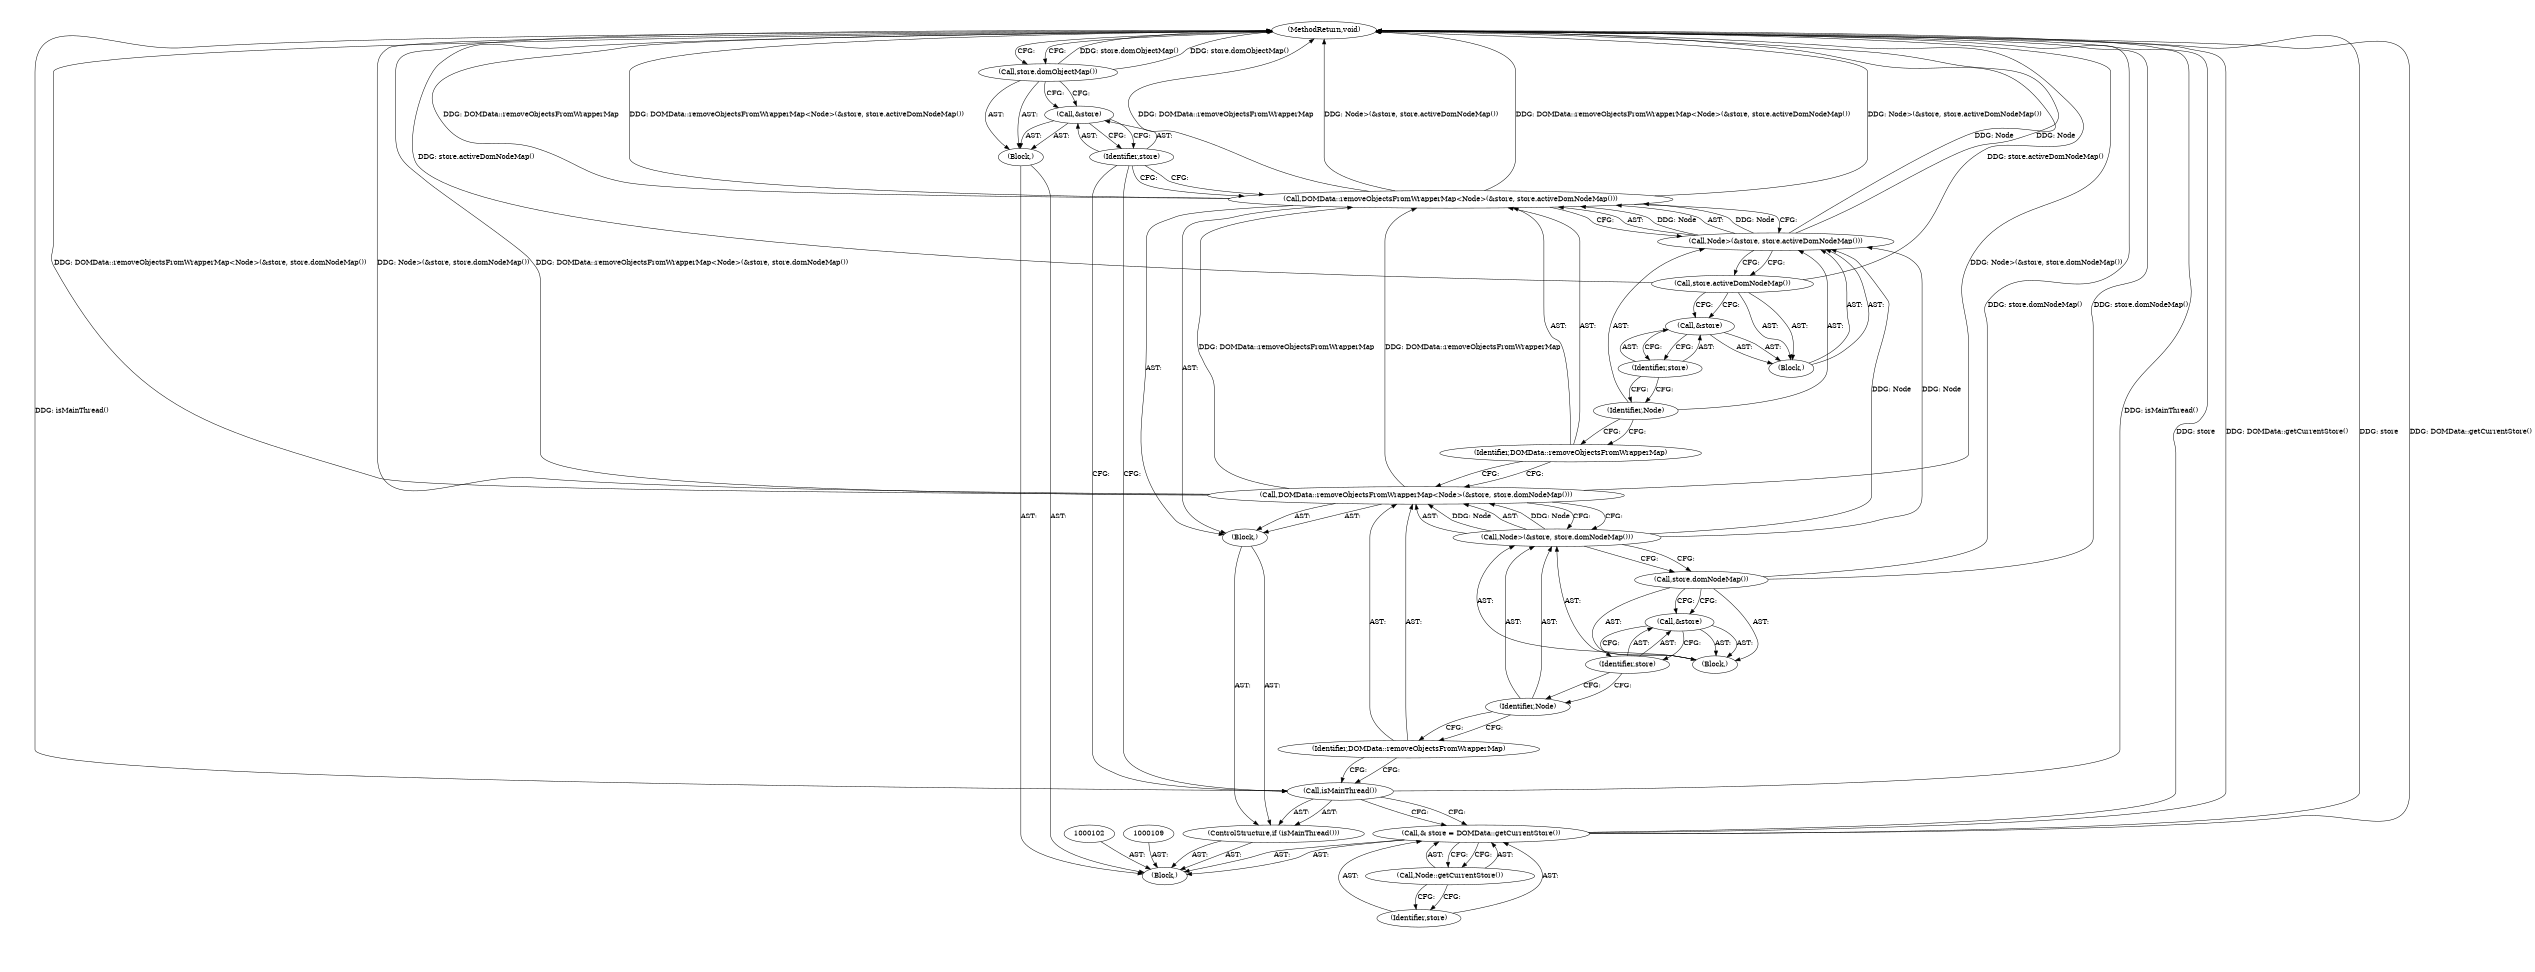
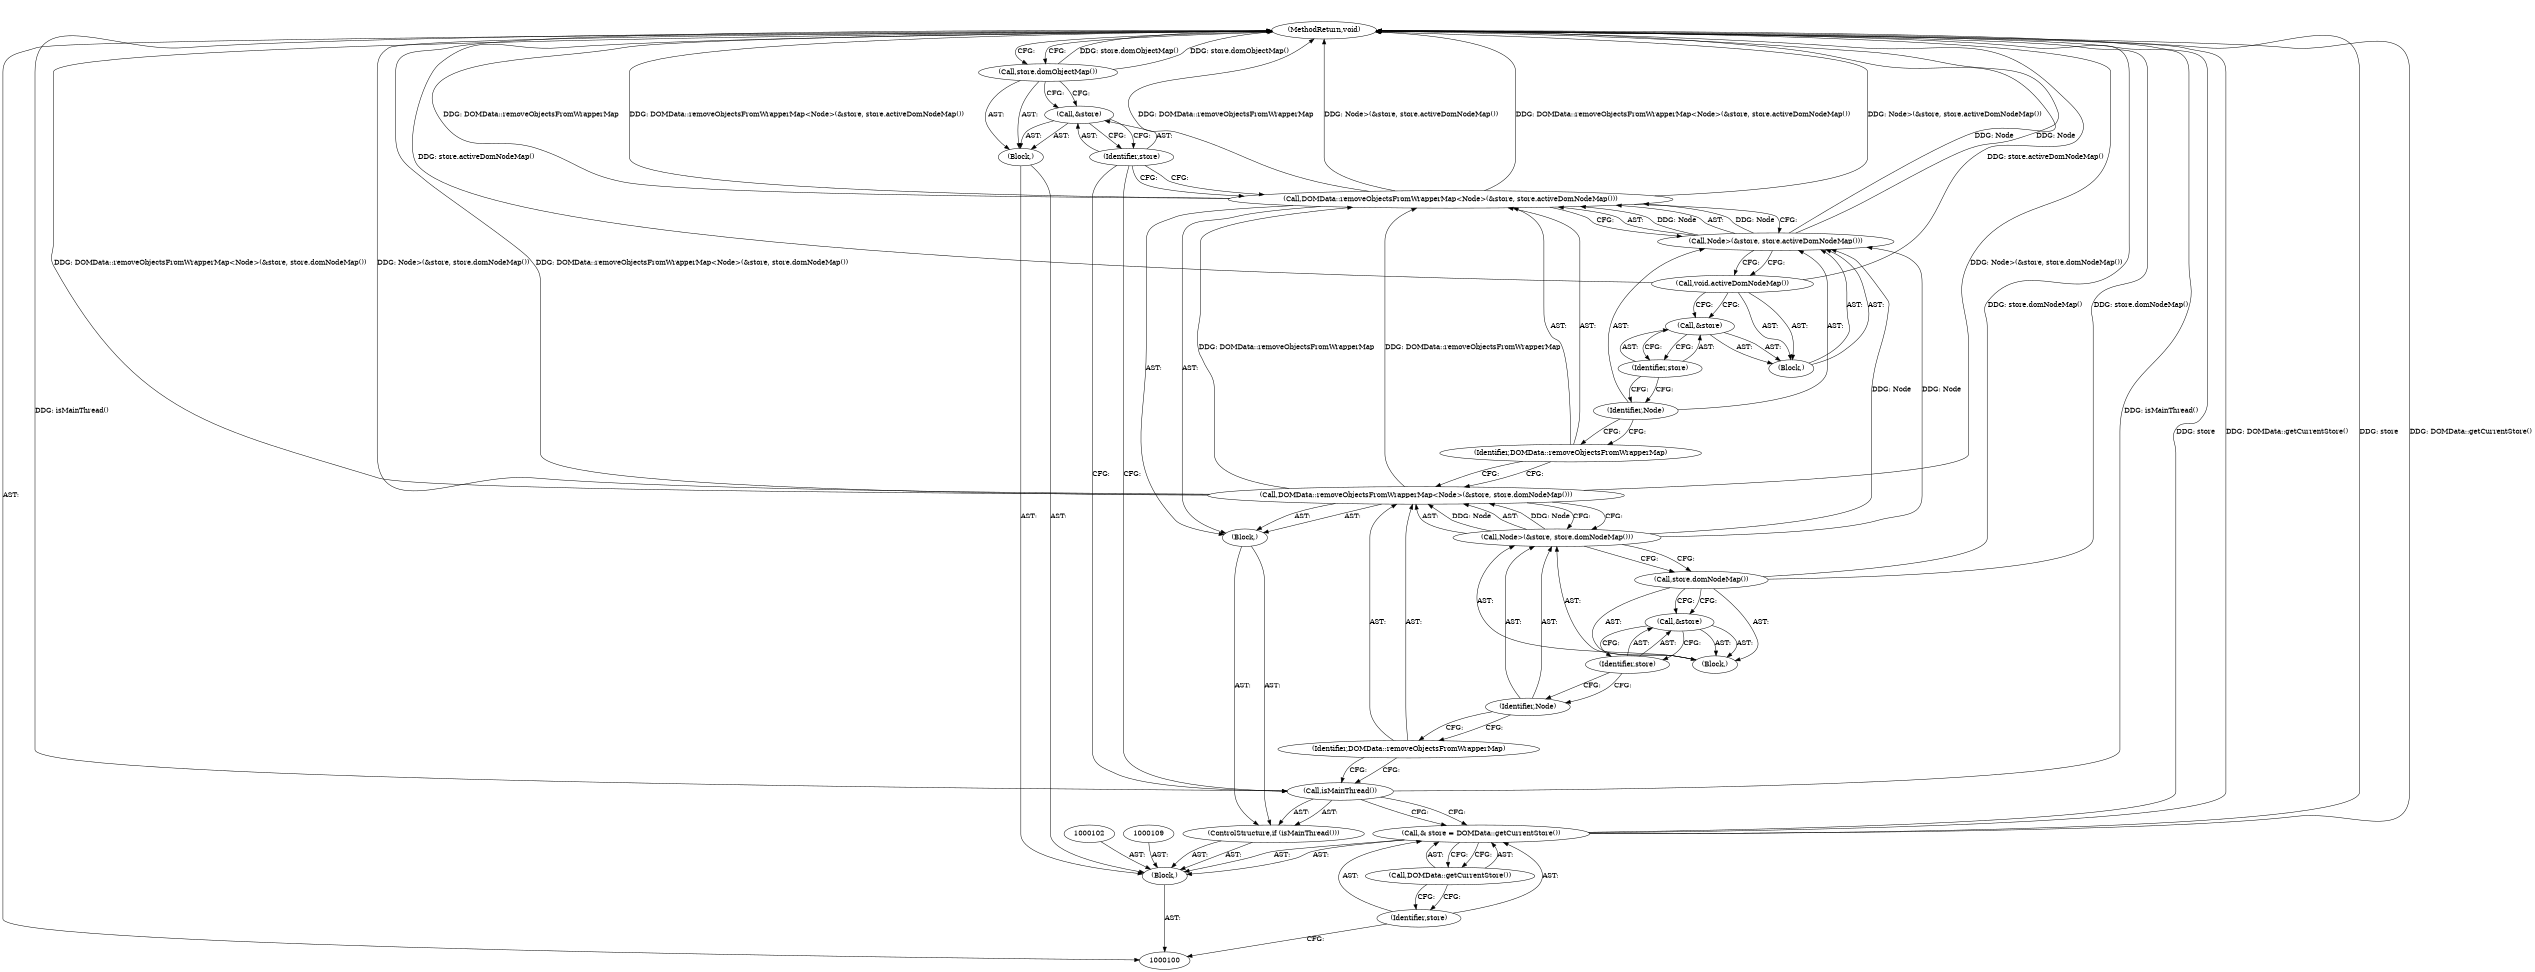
node "(Call,store.activeDomNodeMap())": label "(Call,store.activeDomNodeMap())" -> "(Call,void.activeDomNodeMap())"
node "(Call,Node::getCurrentStore())": label "(Call,Node::getCurrentStore())" -> "(Call,DOMData::getCurrentStore())"
node "1000100": added
